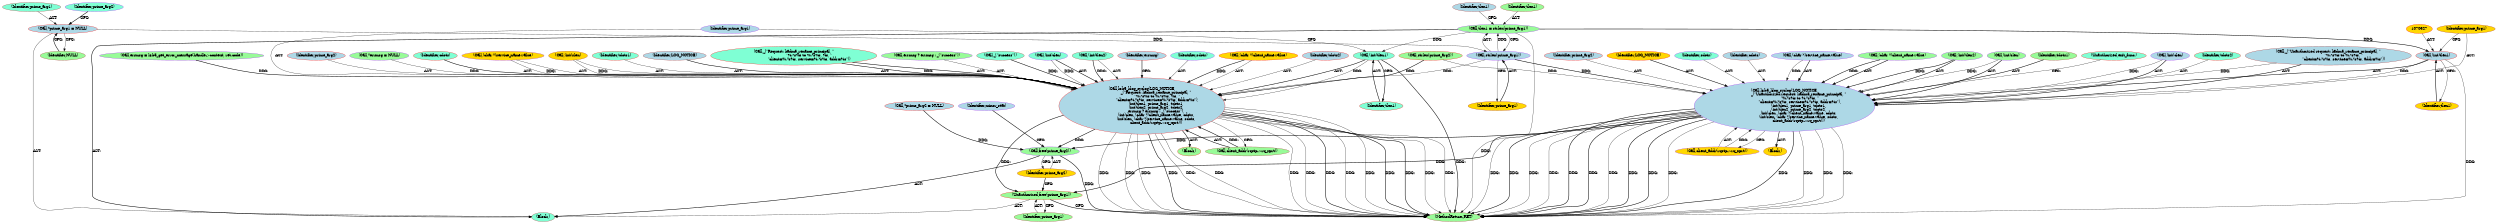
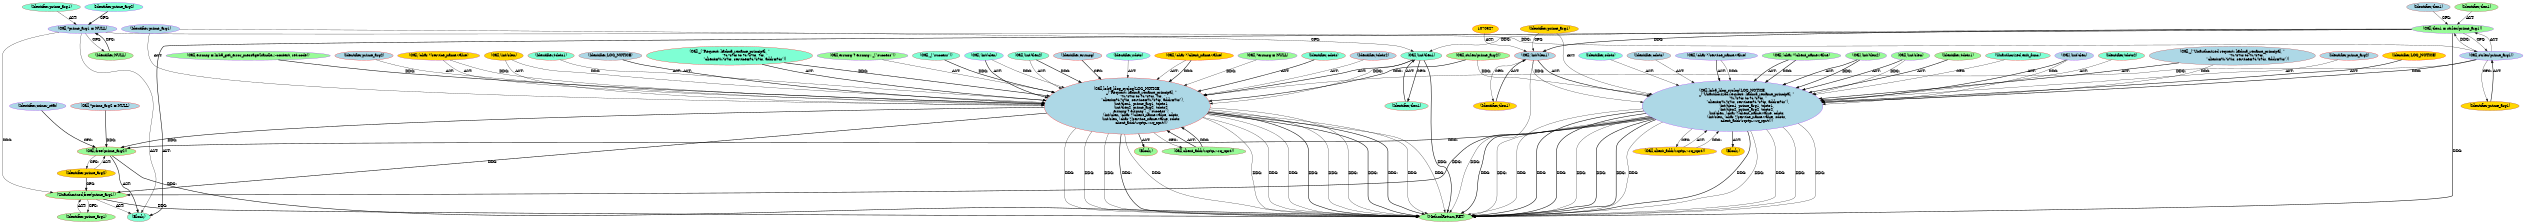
node "(Call,*prime_arg1 = NULL)": color red -> purple
edge "(Call,*prime_arg1 = NULL)" -> "(Unauthorized,free(prime_arg1))": added, label "DDG:"
edge "(Call,tlen1 = strlen(prime_arg1))" -> "(MethodReturn,RET)": style solid -> bold
node "(Call,free(prime_arg2))": color purple -> red
edge "(Unauthorized,free(prime_arg1))" -> "(MethodReturn,RET)": label "CFG: " -> "DDG: "
